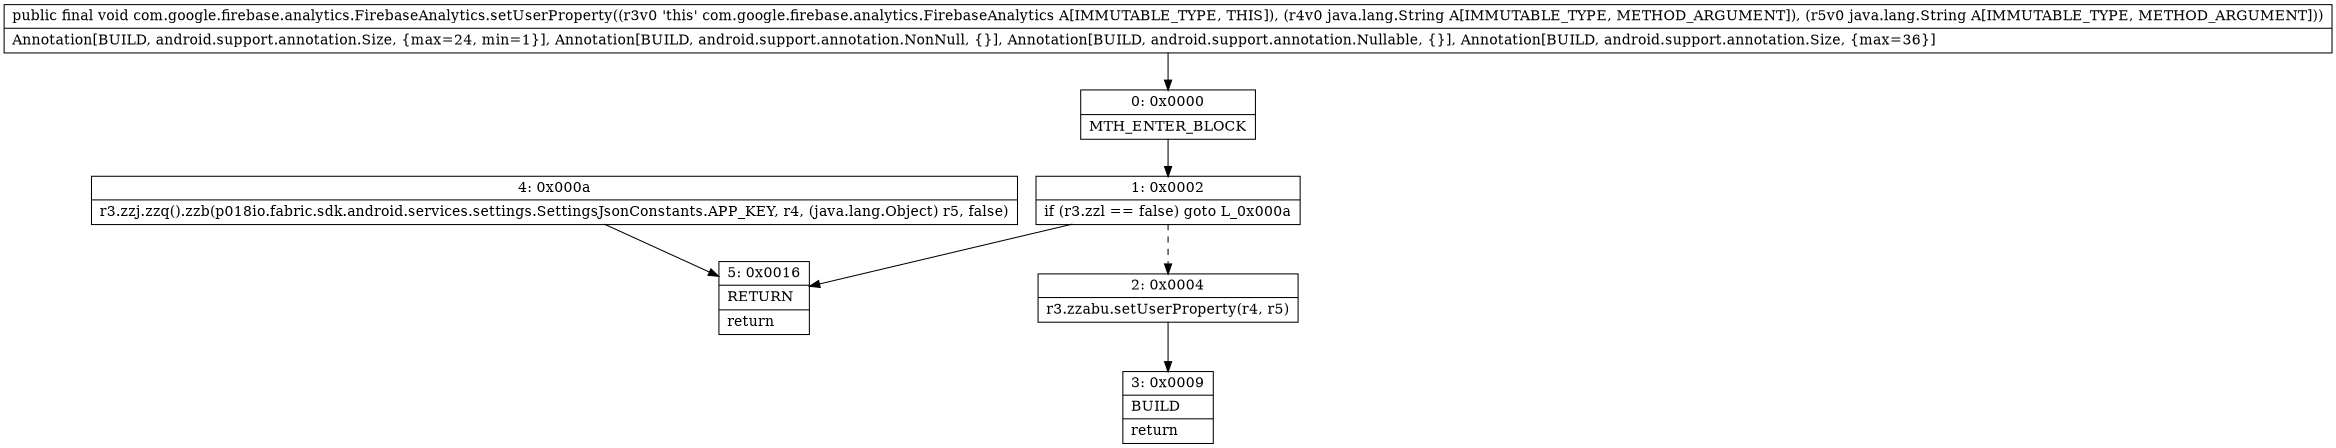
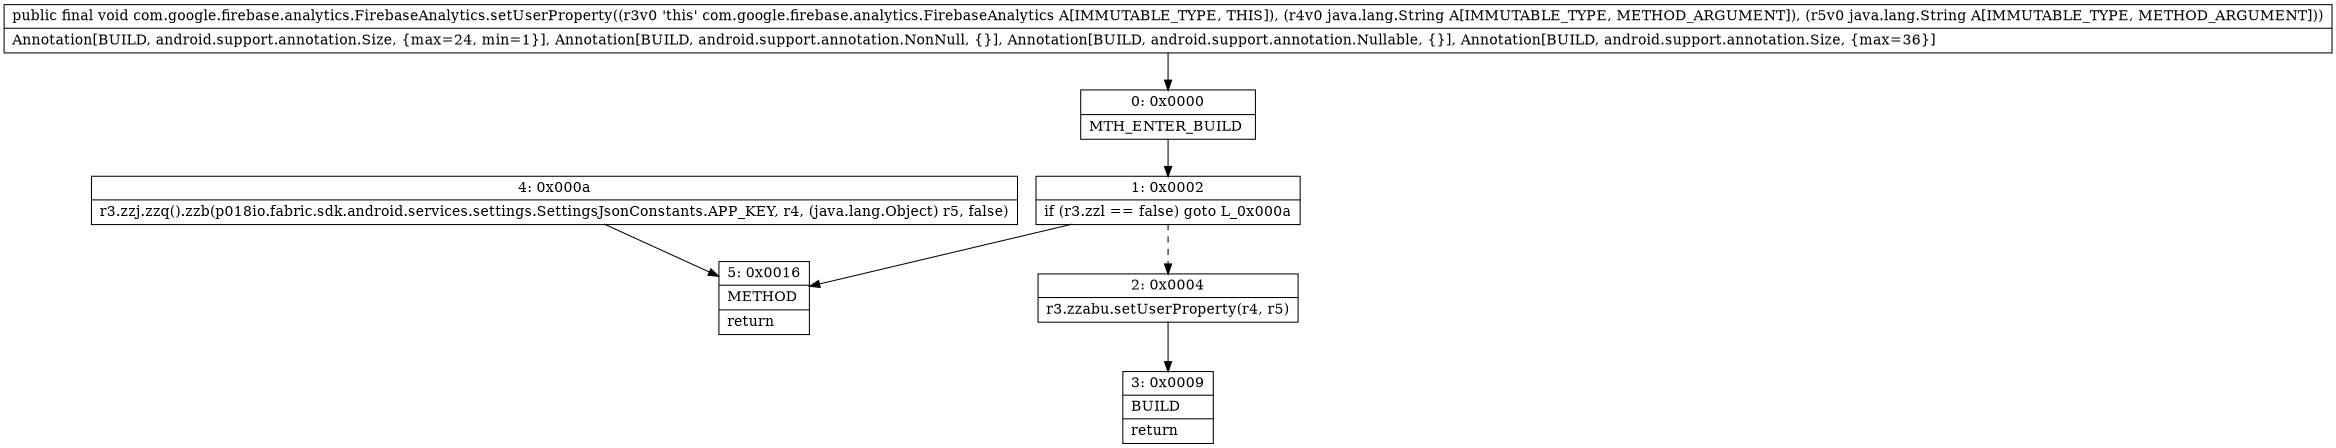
node "0: 0x0000": text "MTH_ENTER_BLOCK" -> "MTH_ENTER_BUILD"
node "5: 0x0016": text "RETURN" -> "METHOD"
